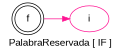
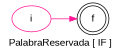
edge "f" -> "i": reversed
